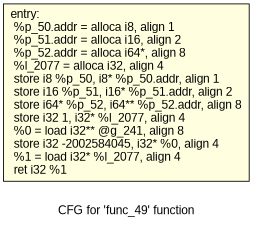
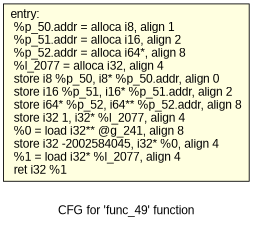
node "entry:": text "store i8 %p_50, i8* %p_50.addr, align 1" -> "store i8 %p_50, i8* %p_50.addr, align 0"
